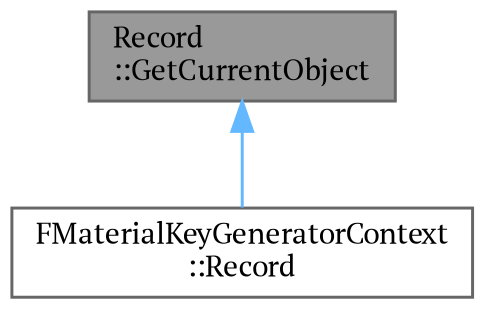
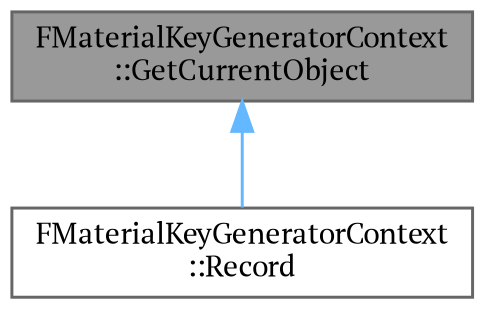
node "Record ::GetCurrentObject": label "Record ::GetCurrentObject" -> "FMaterialKeyGeneratorContext ::GetCurrentObject"
